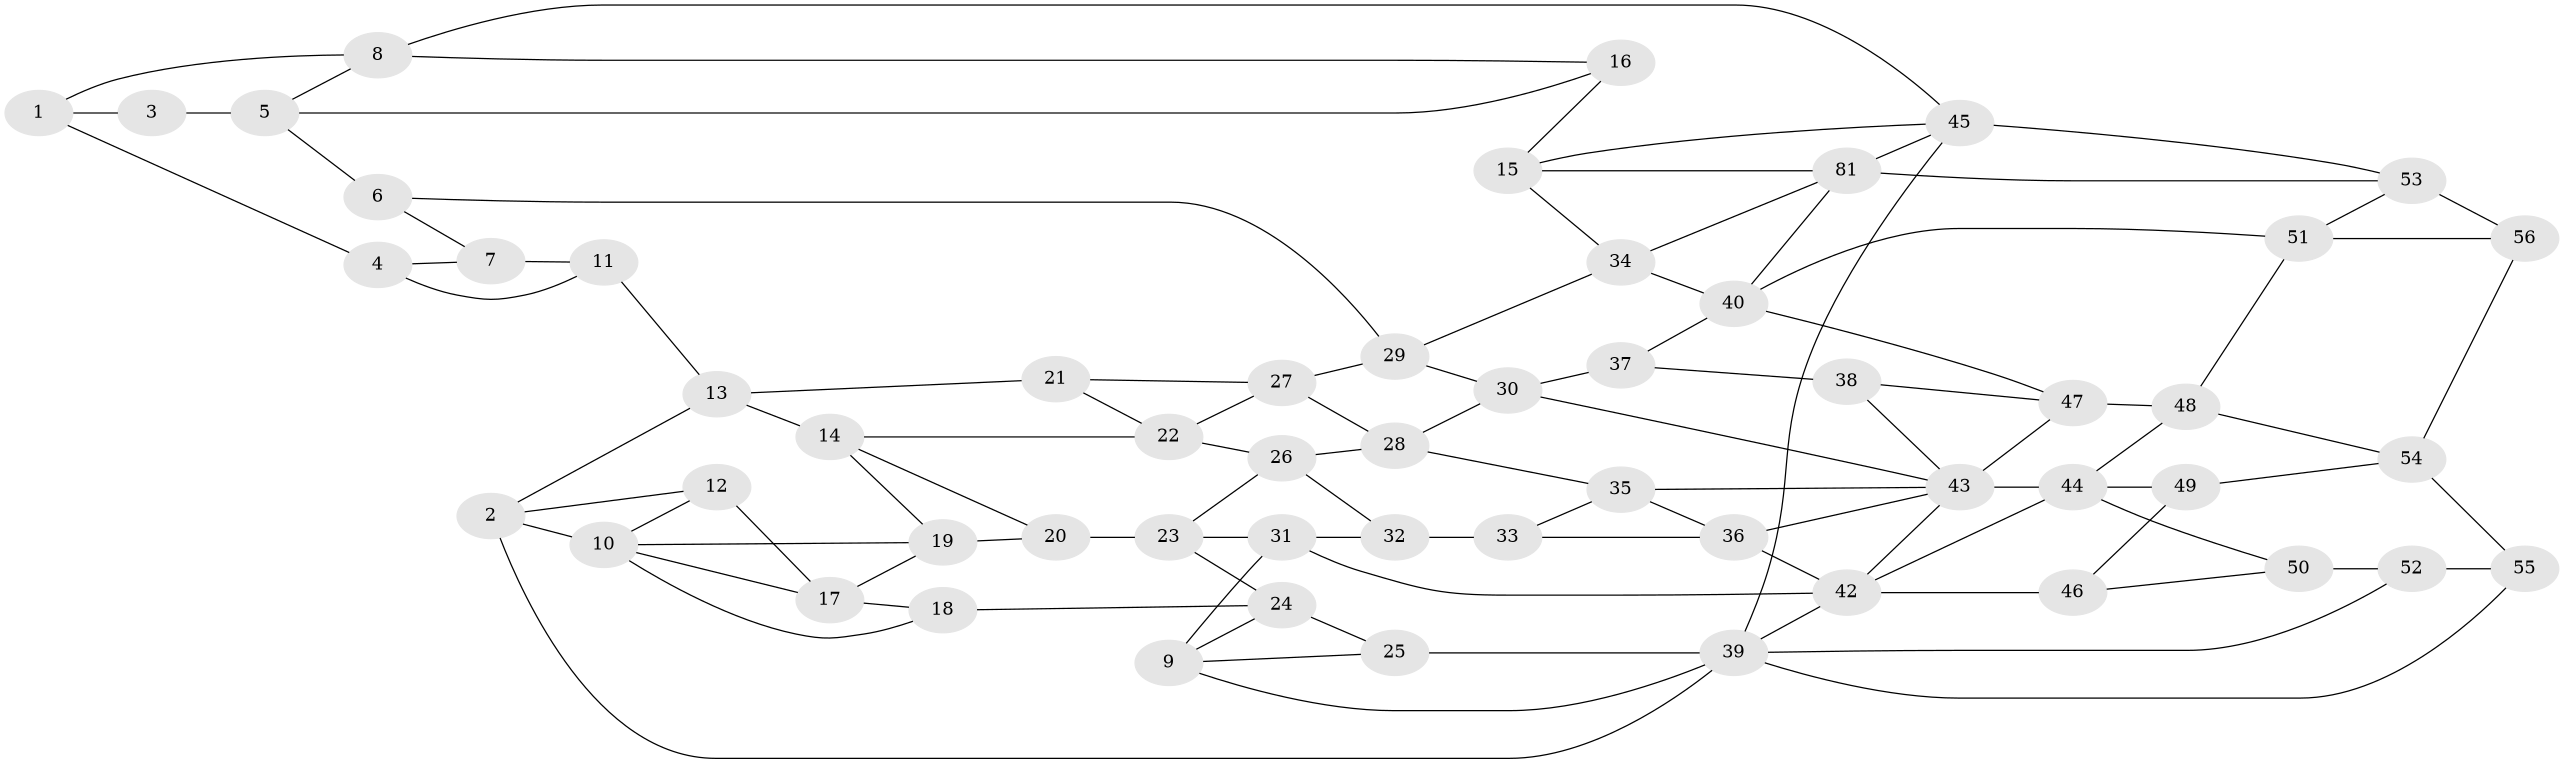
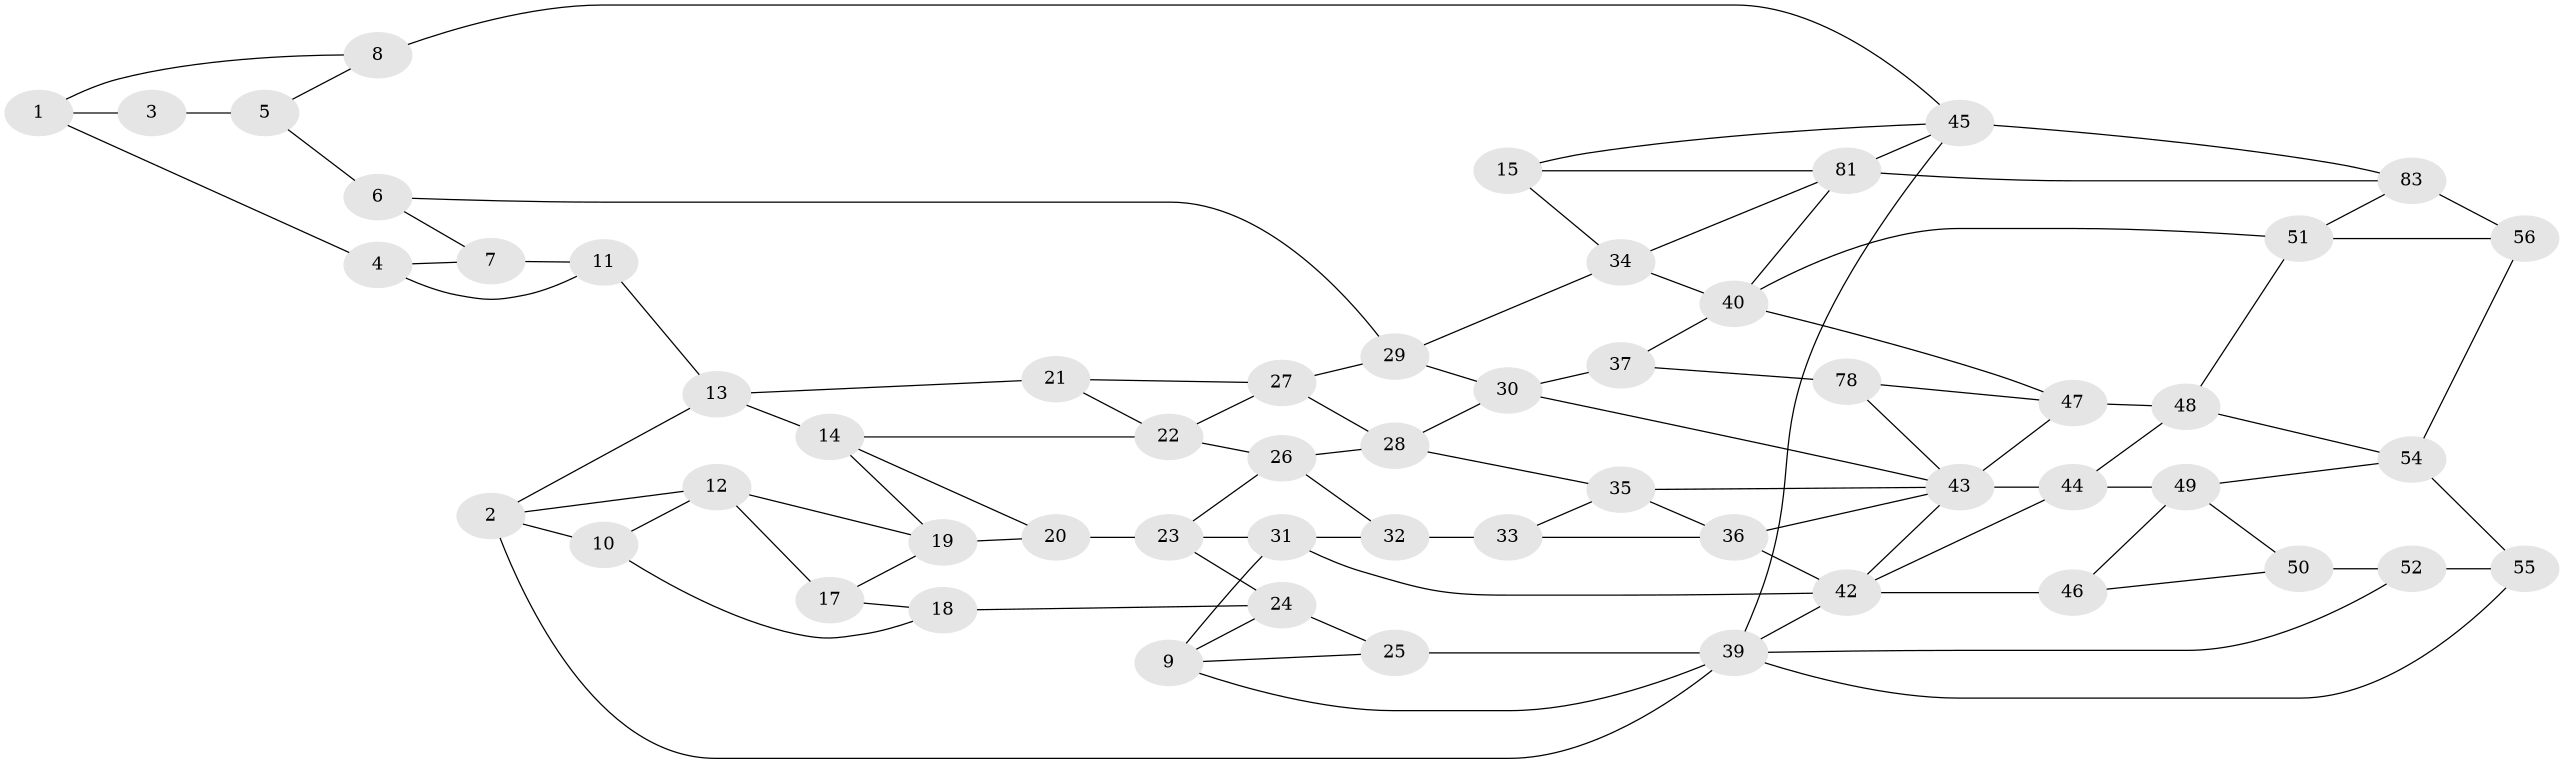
node "16": removed
node "53": label "53" -> "83"
node "38": label "38" -> "78"
edge "44" -- "50": now "49" -- "50"
edge "19" -- "10": now "19" -- "12"
edge "10" -- "17": removed
